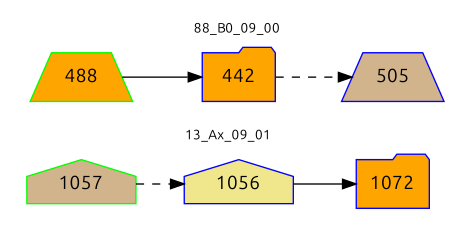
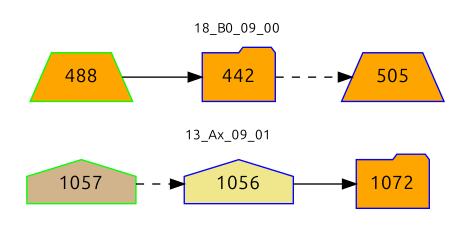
cluster "88_B0_09_00": label "88_B0_09_00" -> "18_B0_09_00"
node "505": fillcolor tan -> orange
